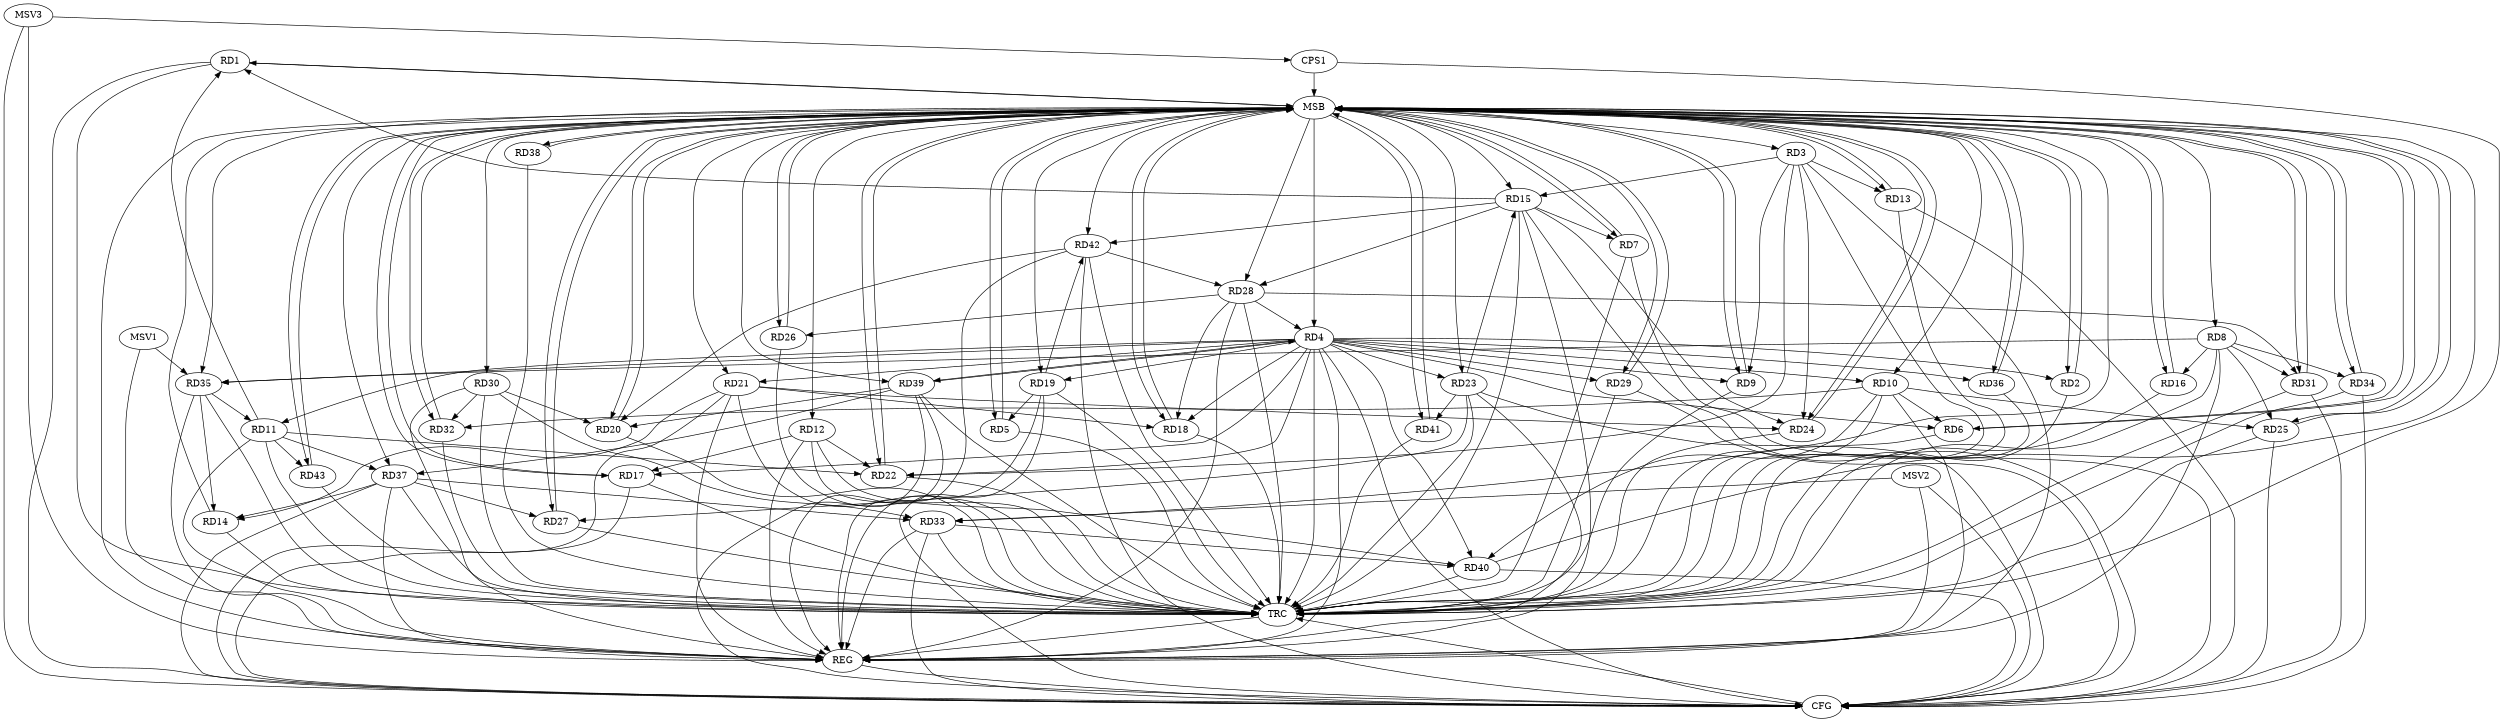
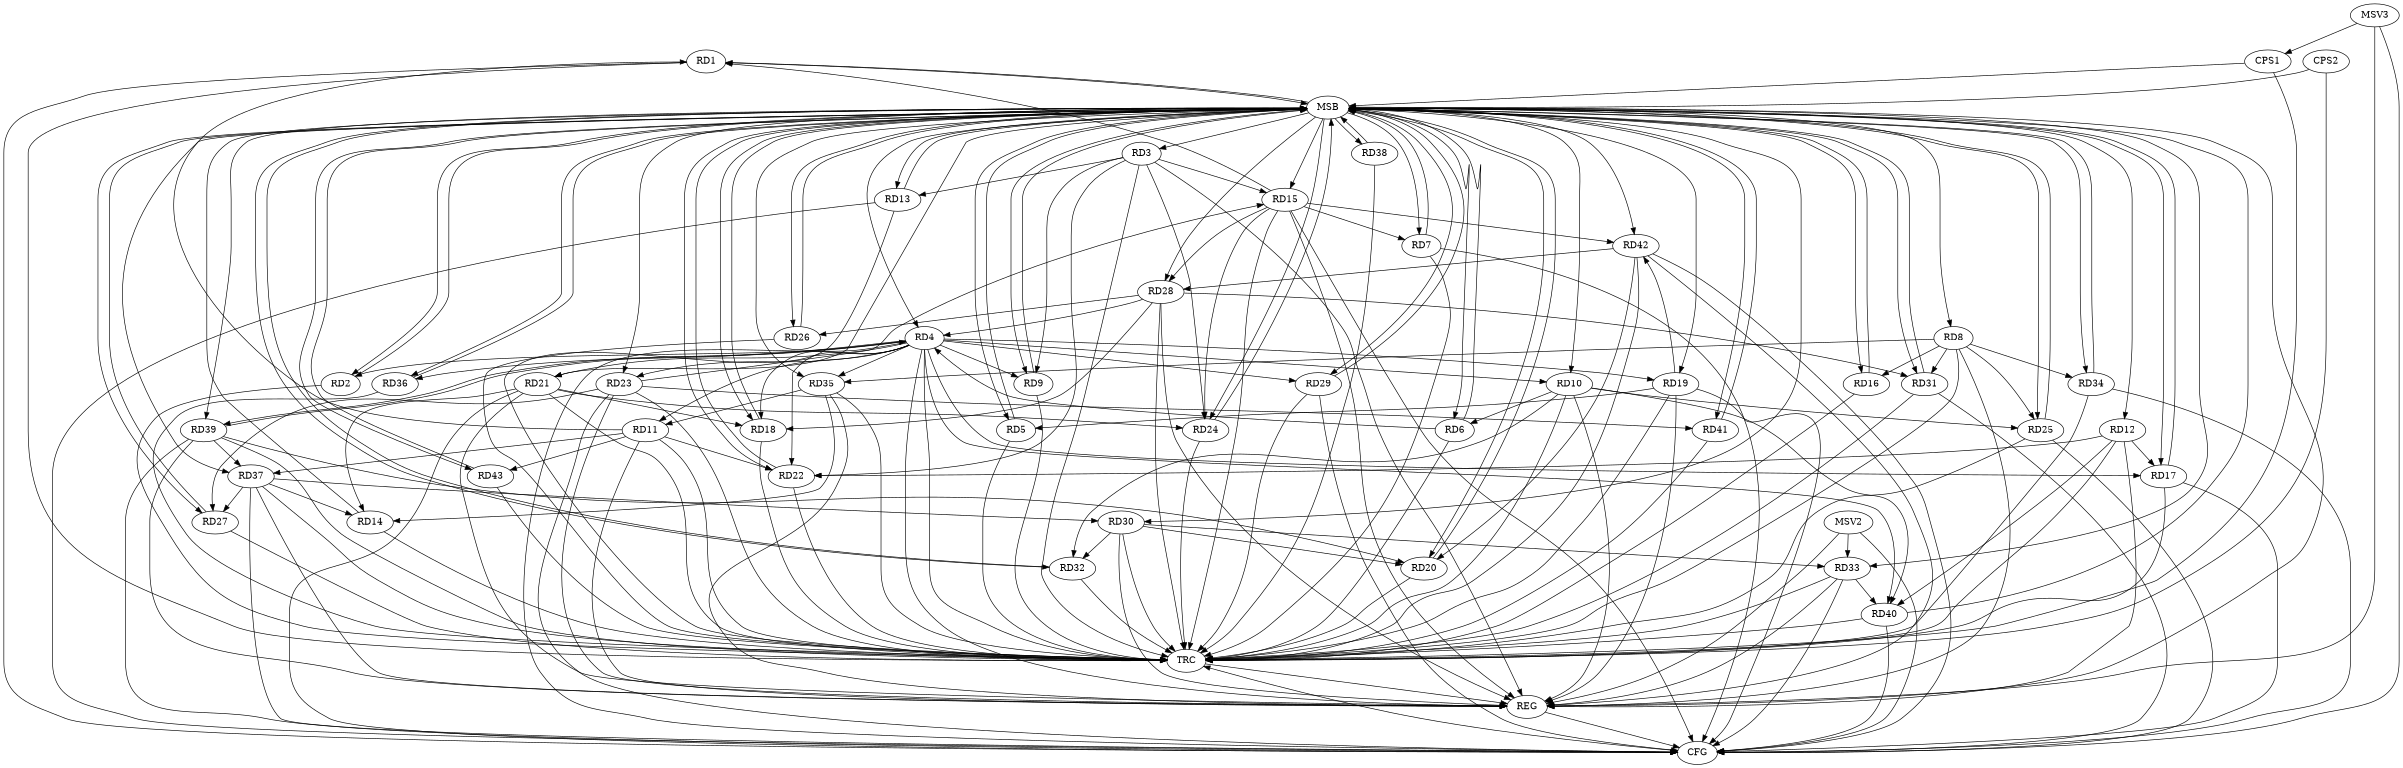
node "CPS2": added
node "MSV1": removed
edge "RD4" -> "RD6": reversed
edge "RD37" -> "RD33": now "RD37" -> "RD30"
